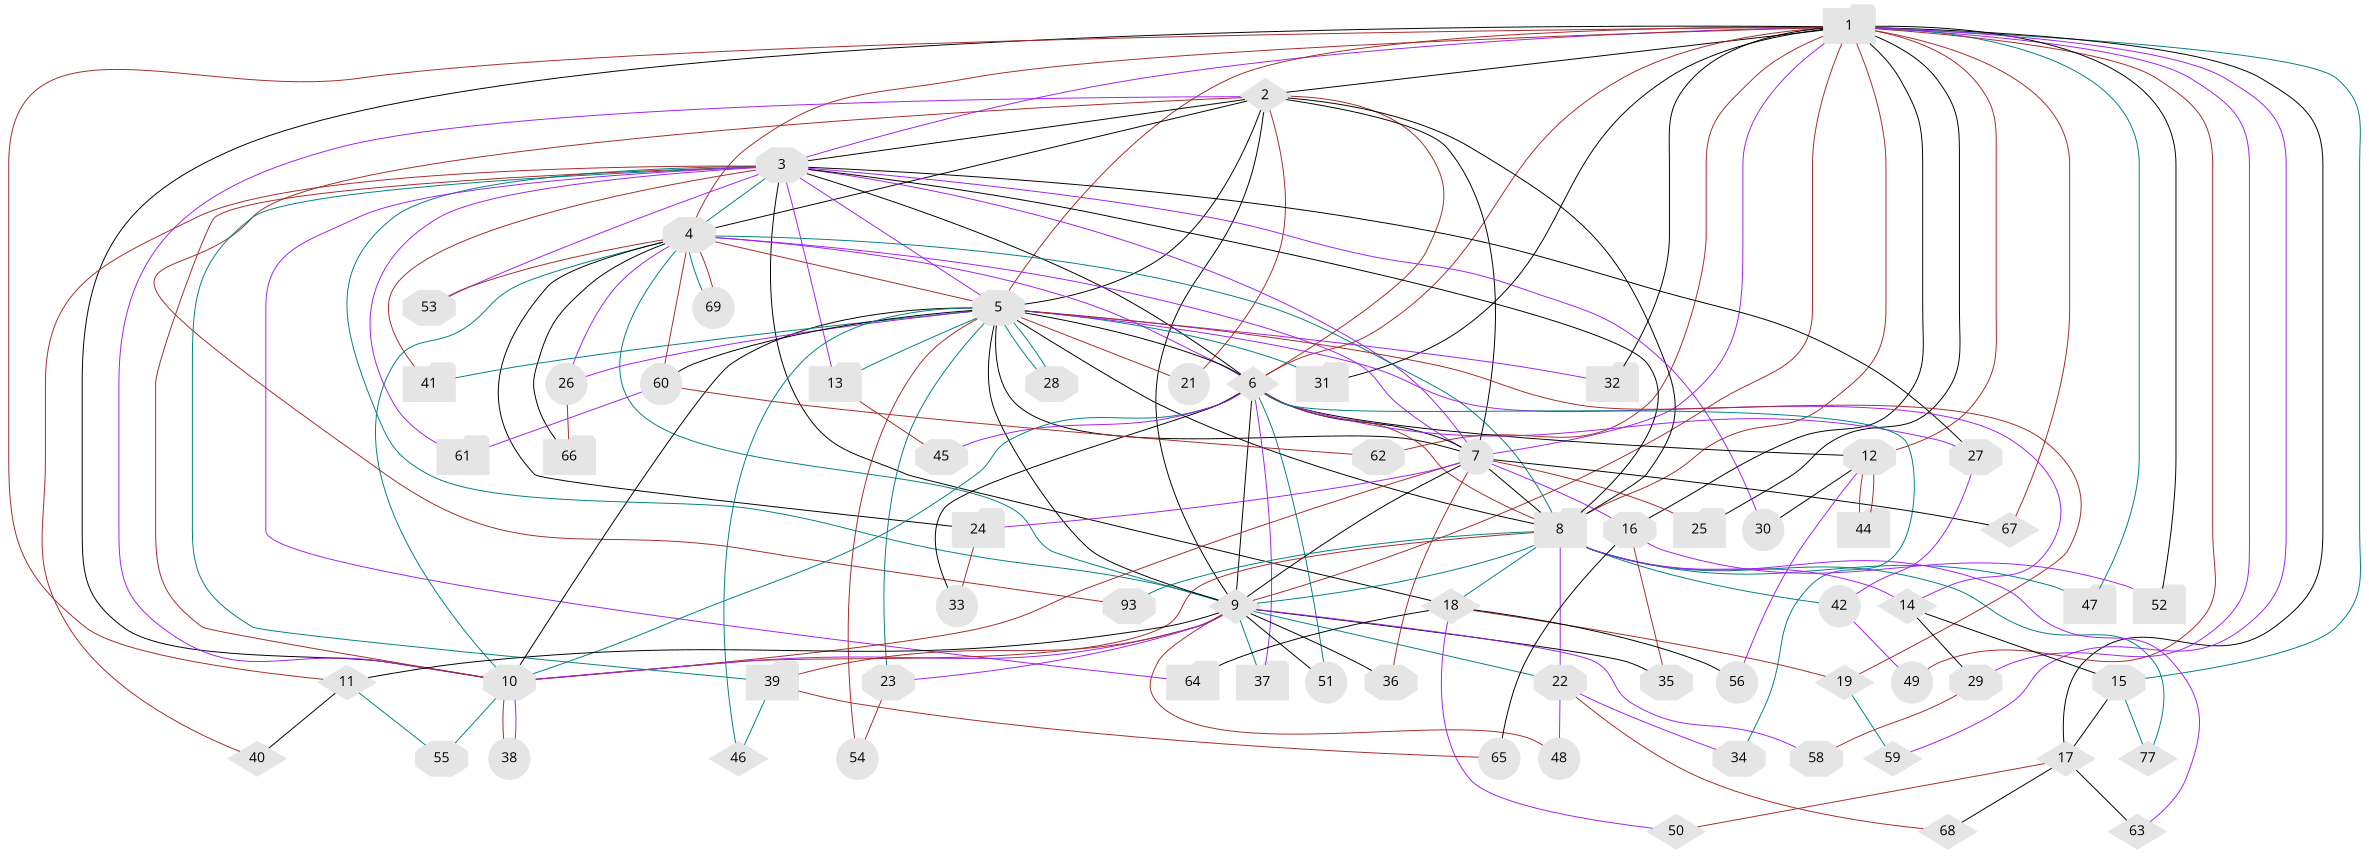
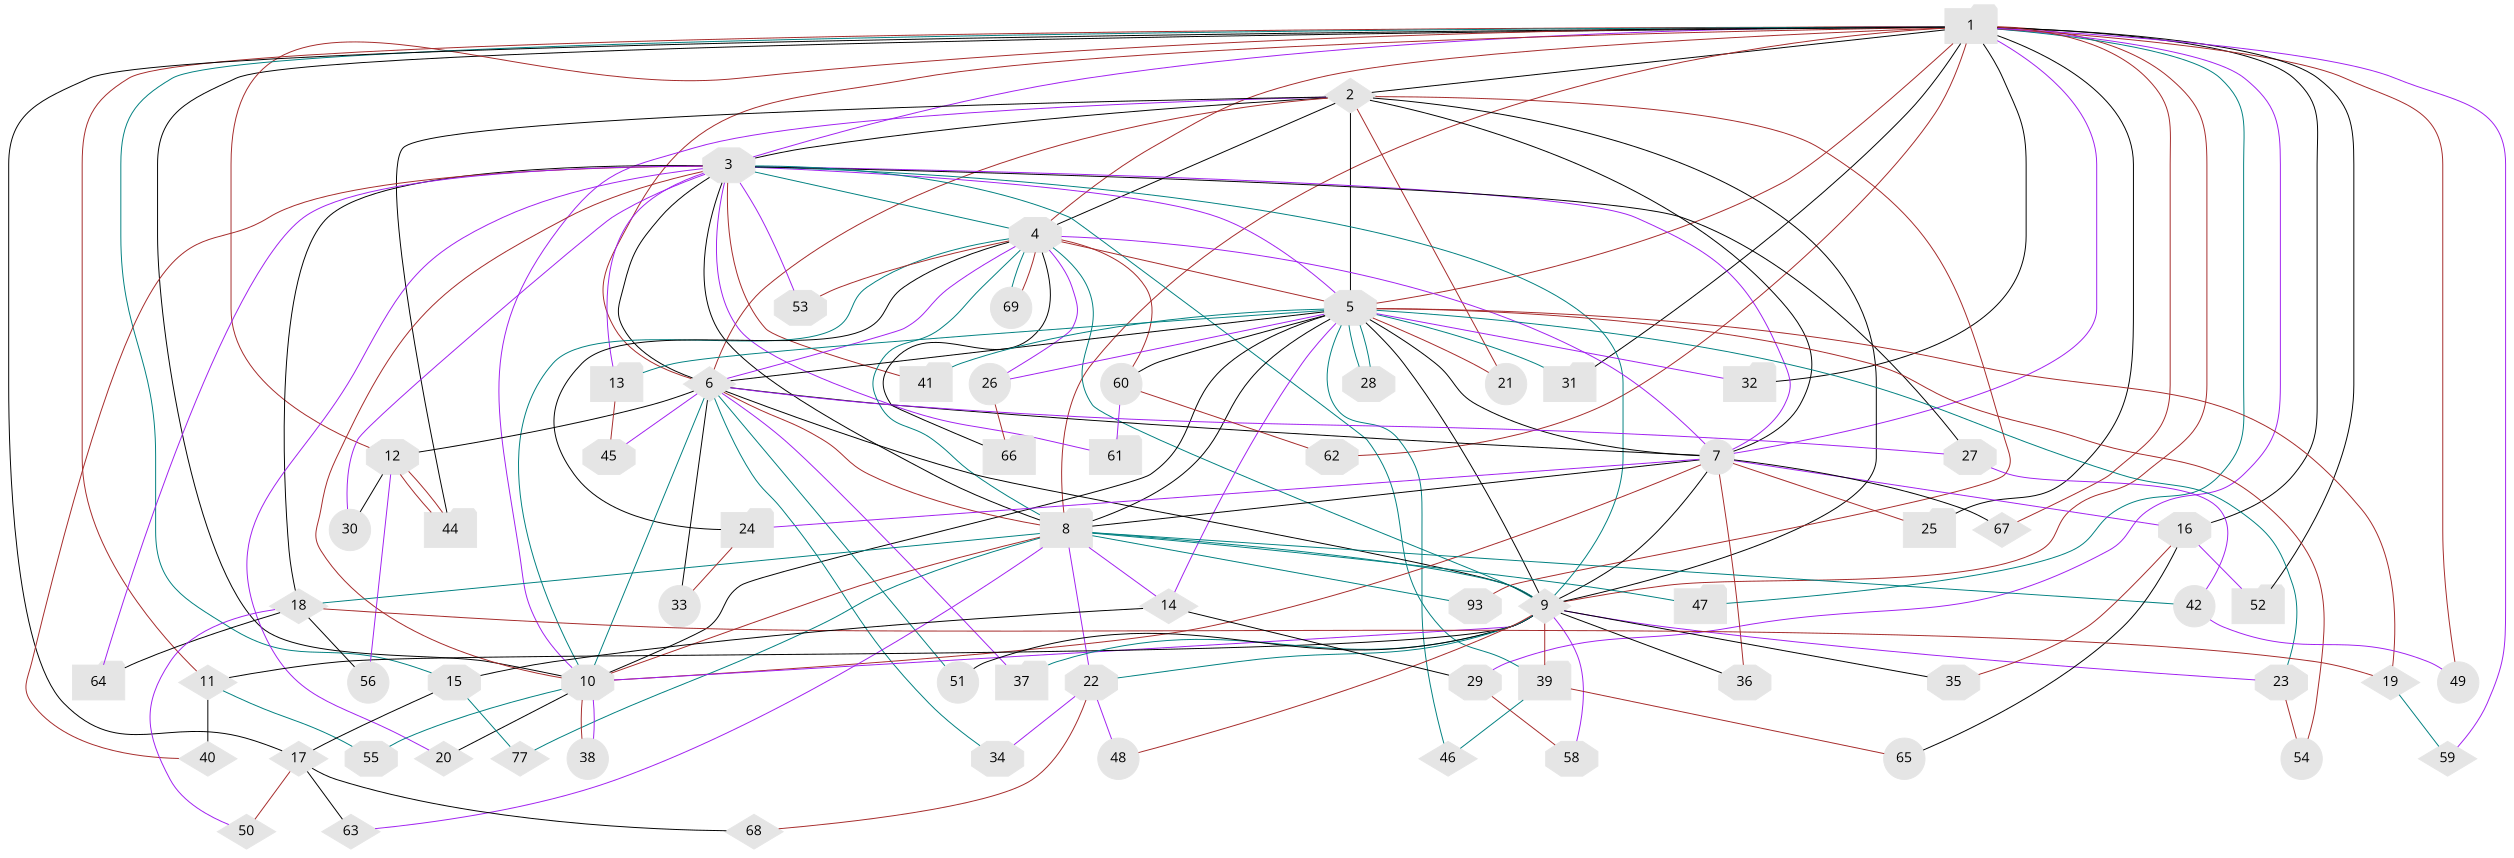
edge "2" -- "8": now "2" -- "44"
node "20": added
